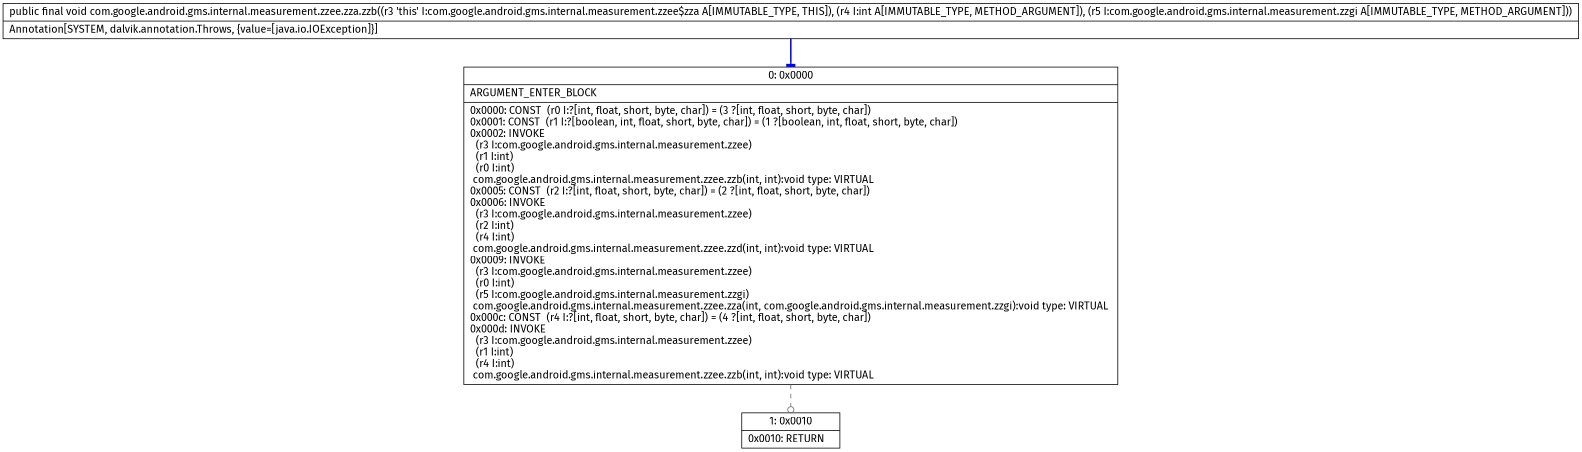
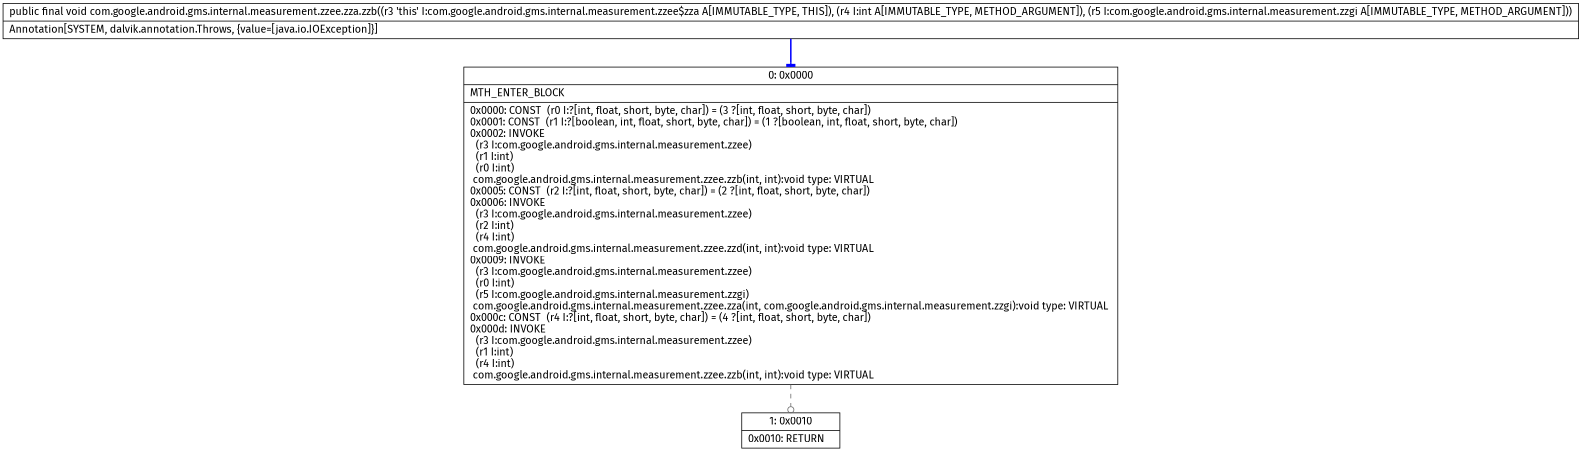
node "0: 0x0000": text "ARGUMENT_ENTER_BLOCK" -> "MTH_ENTER_BLOCK"
